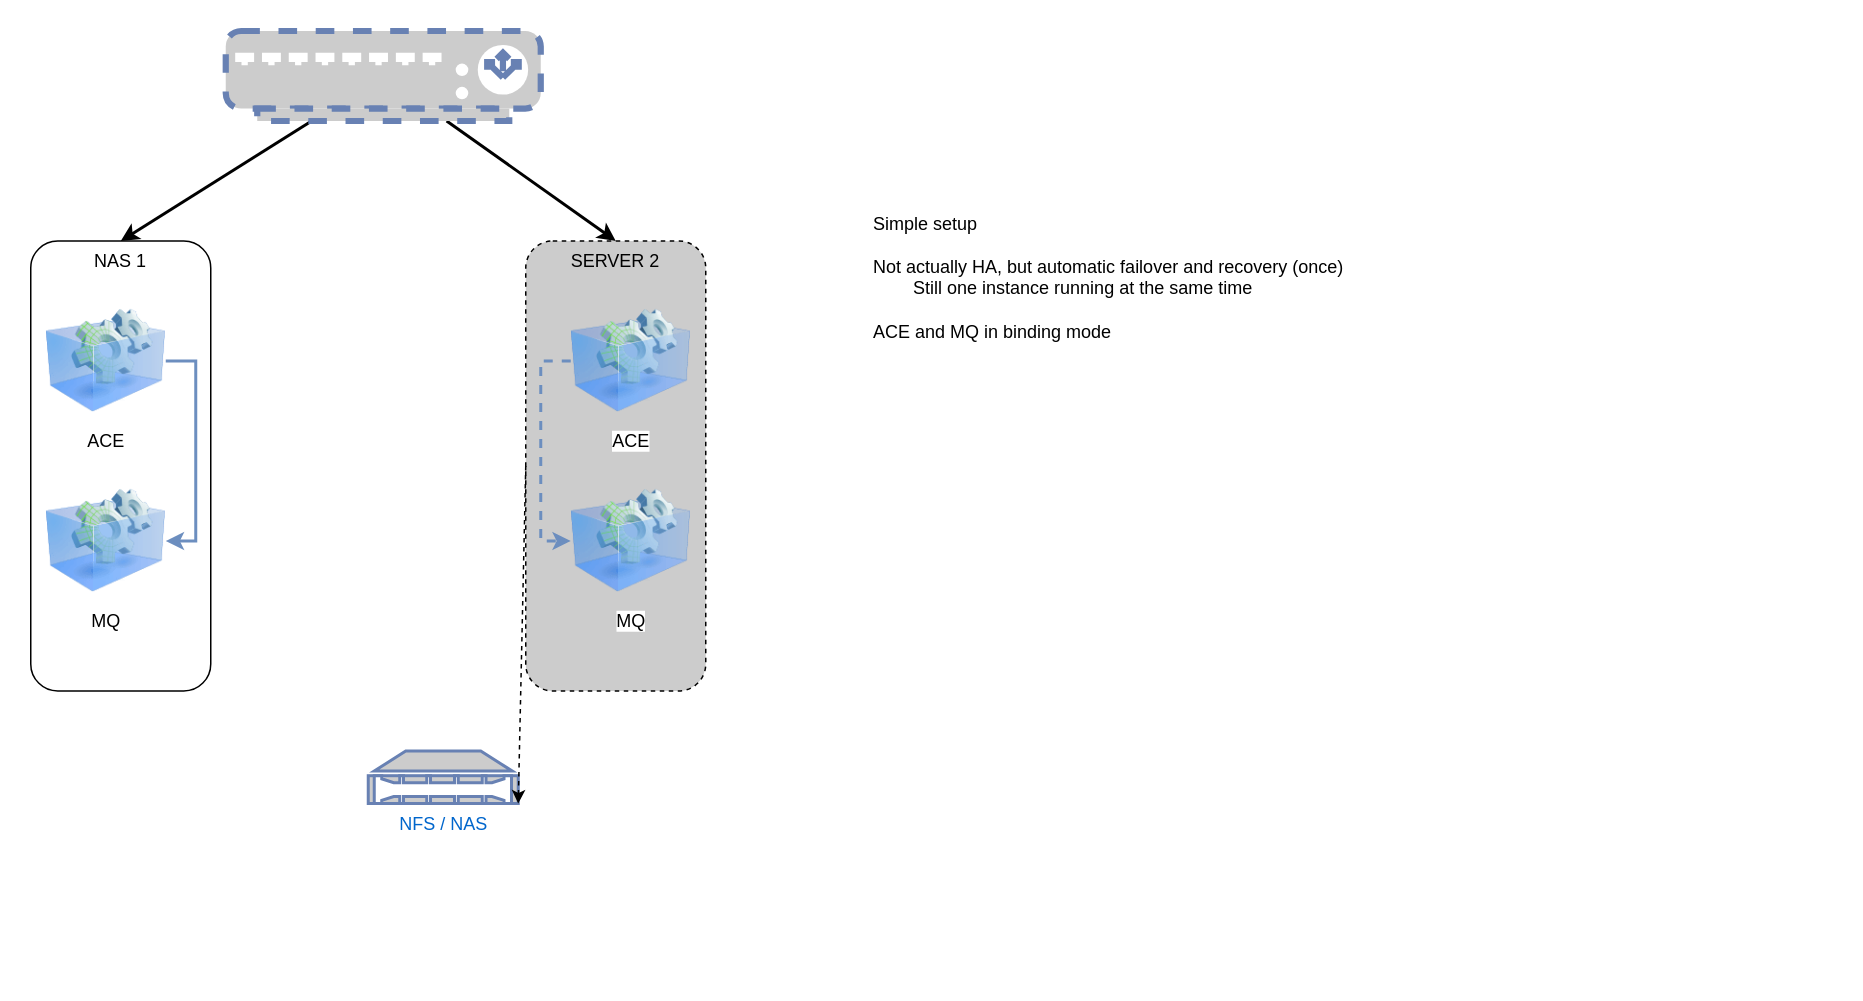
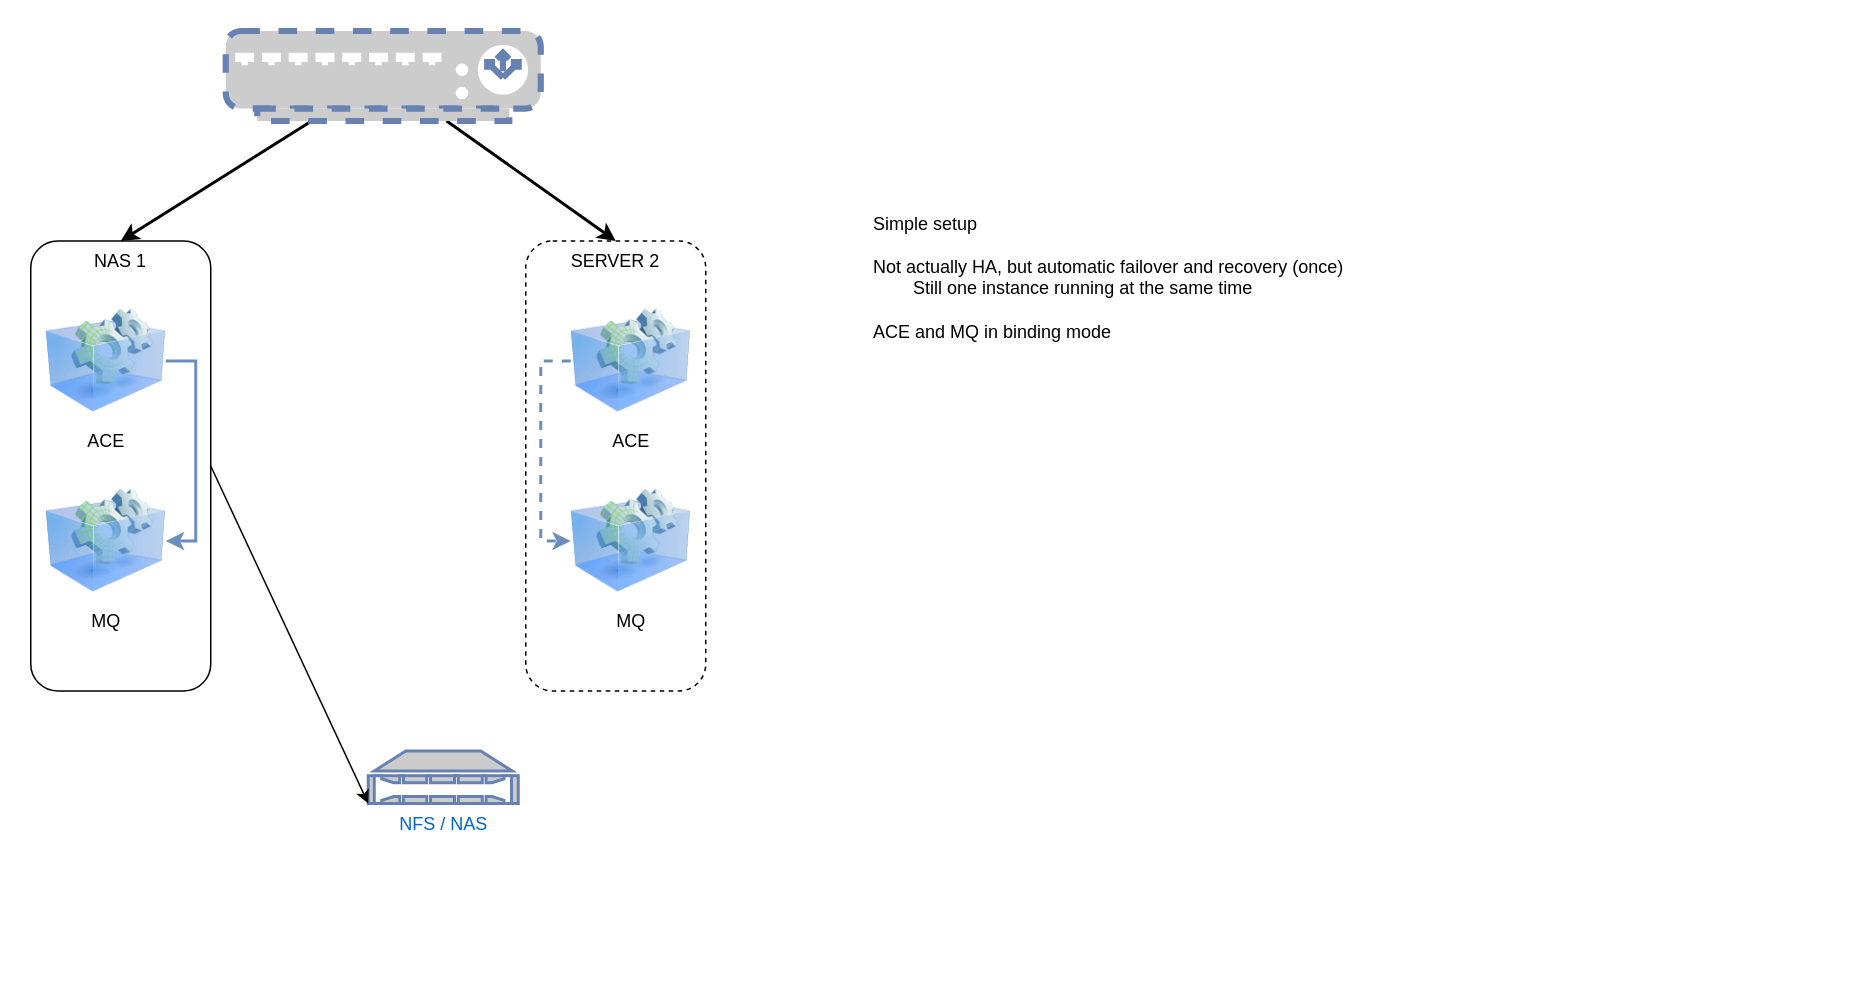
node "SERVER 2": fillcolor #cccccc -> #ffffff
edge "NAS 1" -> "NFS / NAS": added
edge "SERVER 2" -> "NFS / NAS": removed
